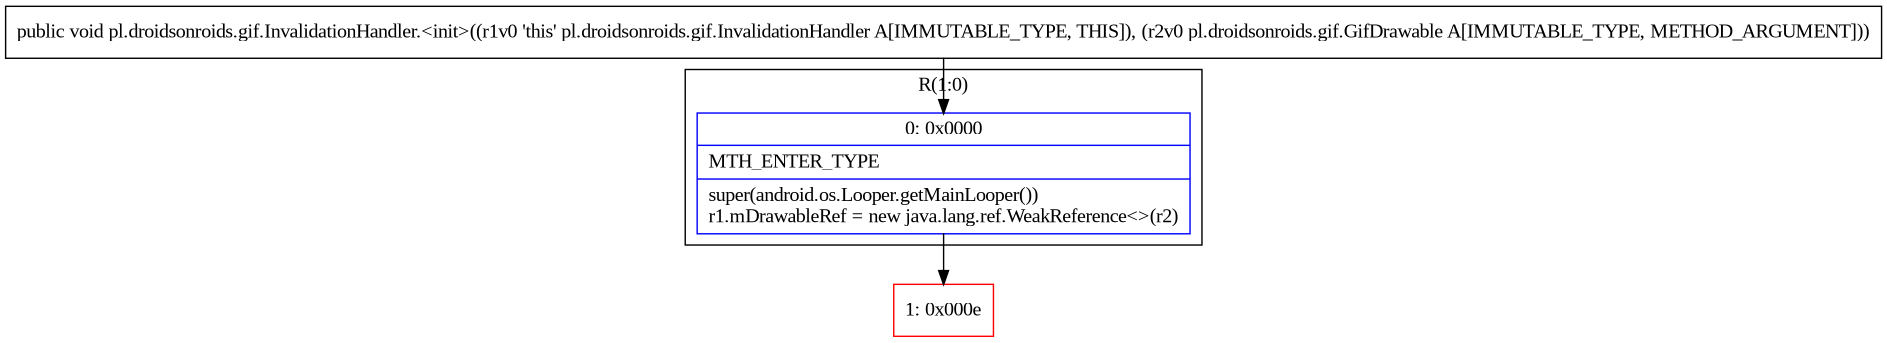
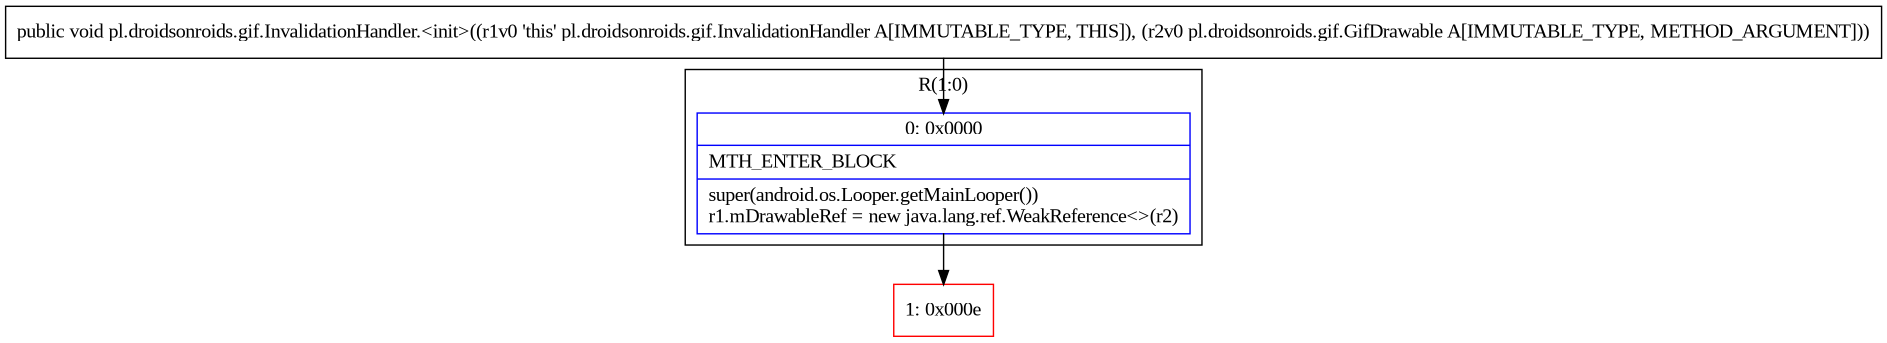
node "0: 0x0000": text "MTH_ENTER_TYPE" -> "MTH_ENTER_BLOCK"
